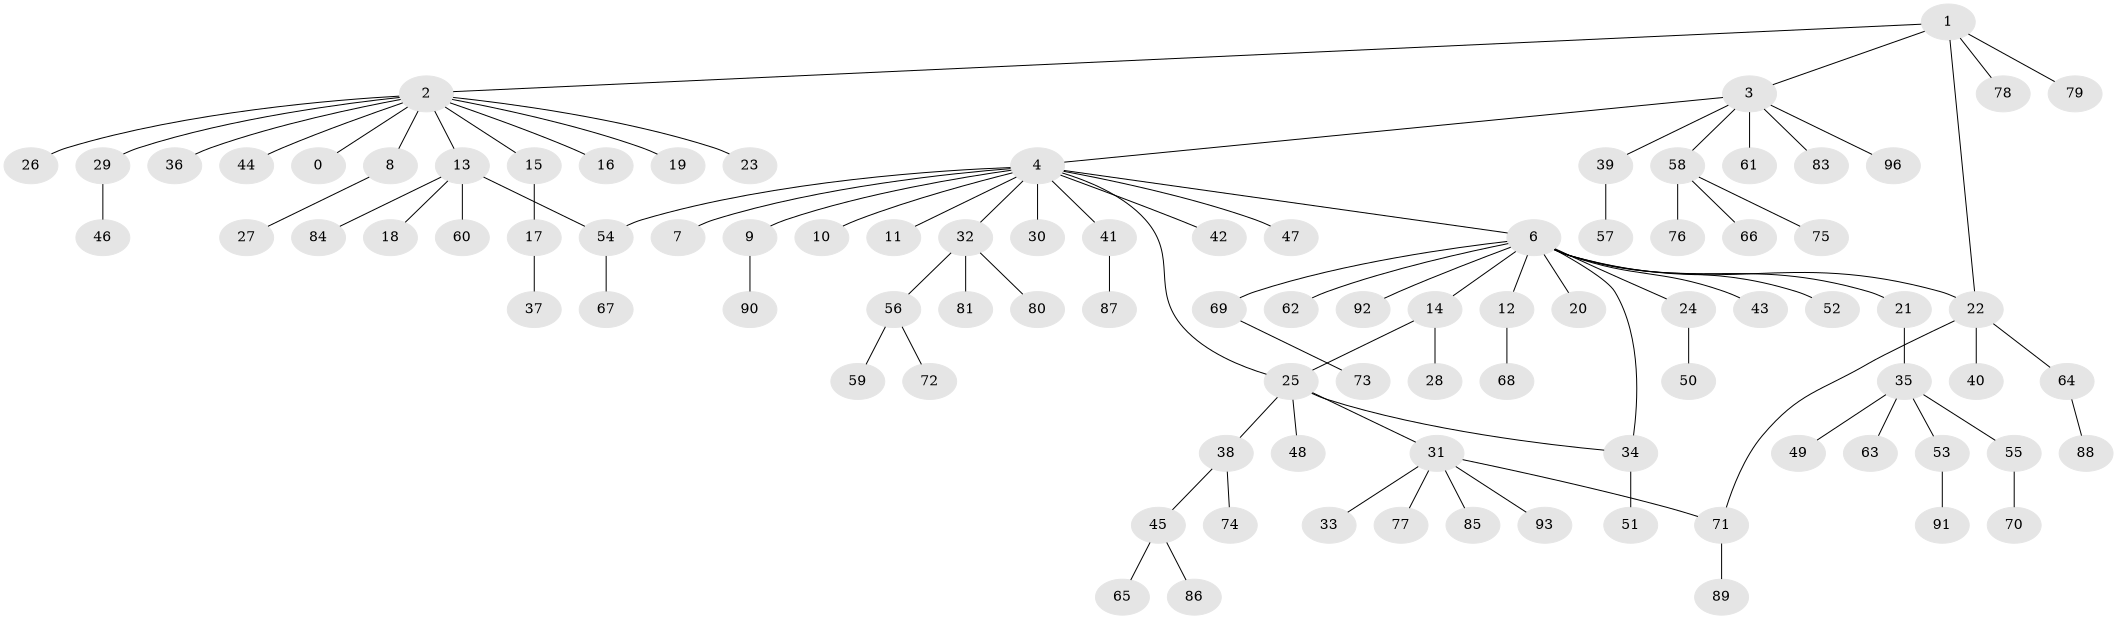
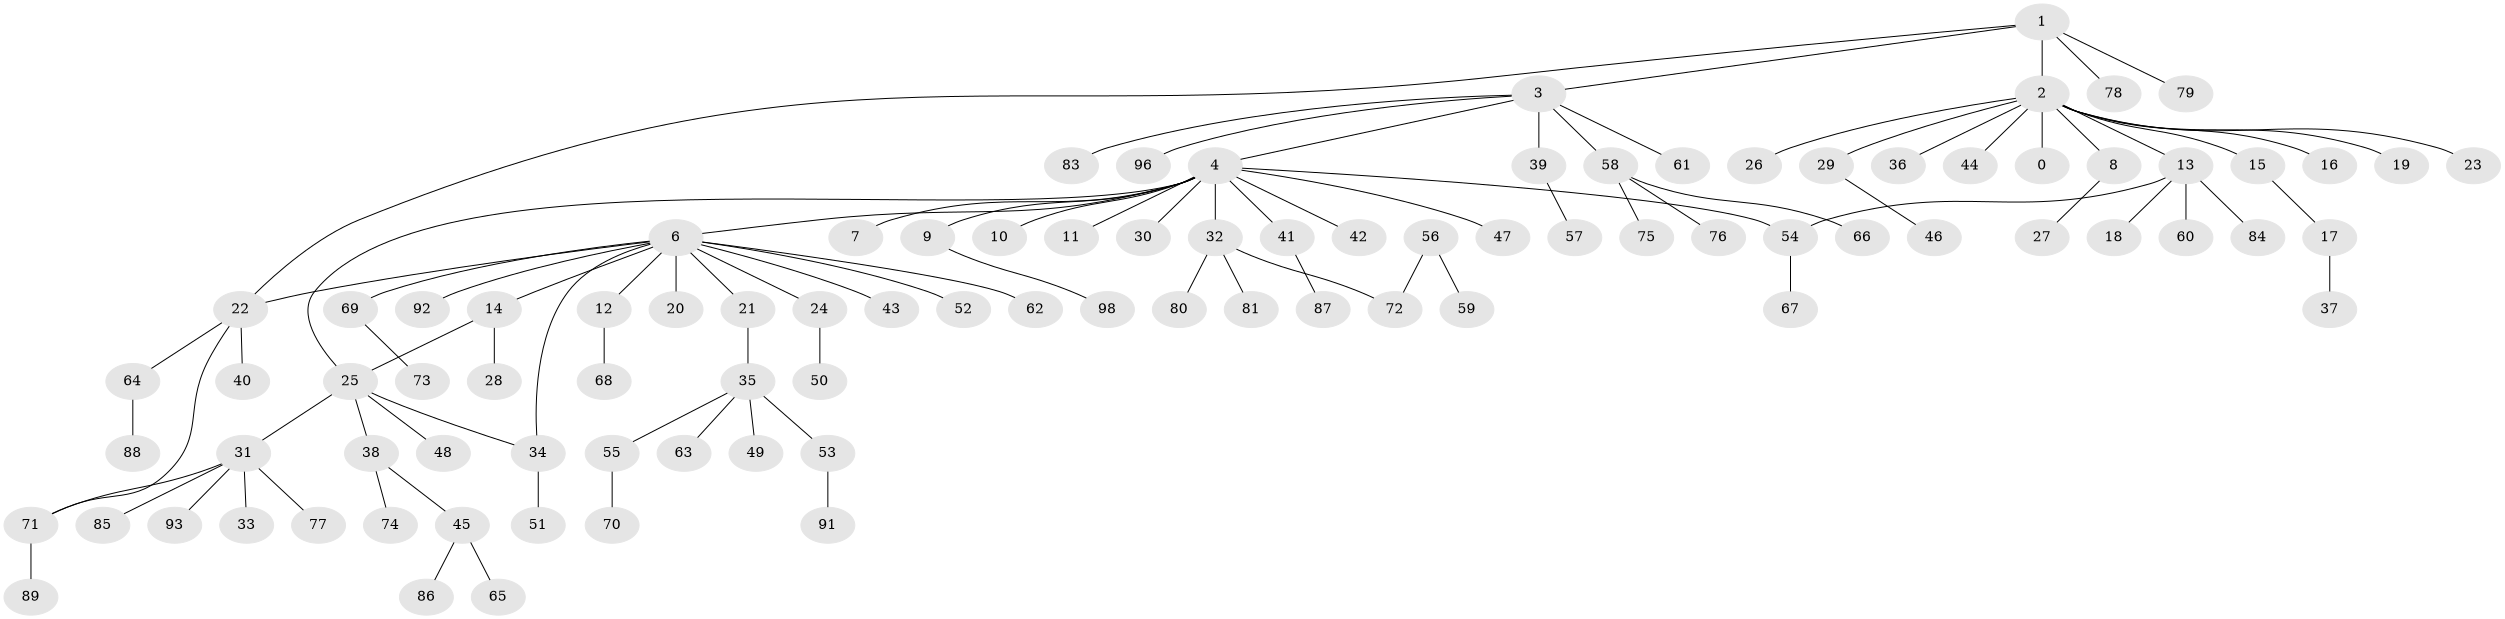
edge "32" -- "56": now "32" -- "72"
node "90": label "90" -> "98"
